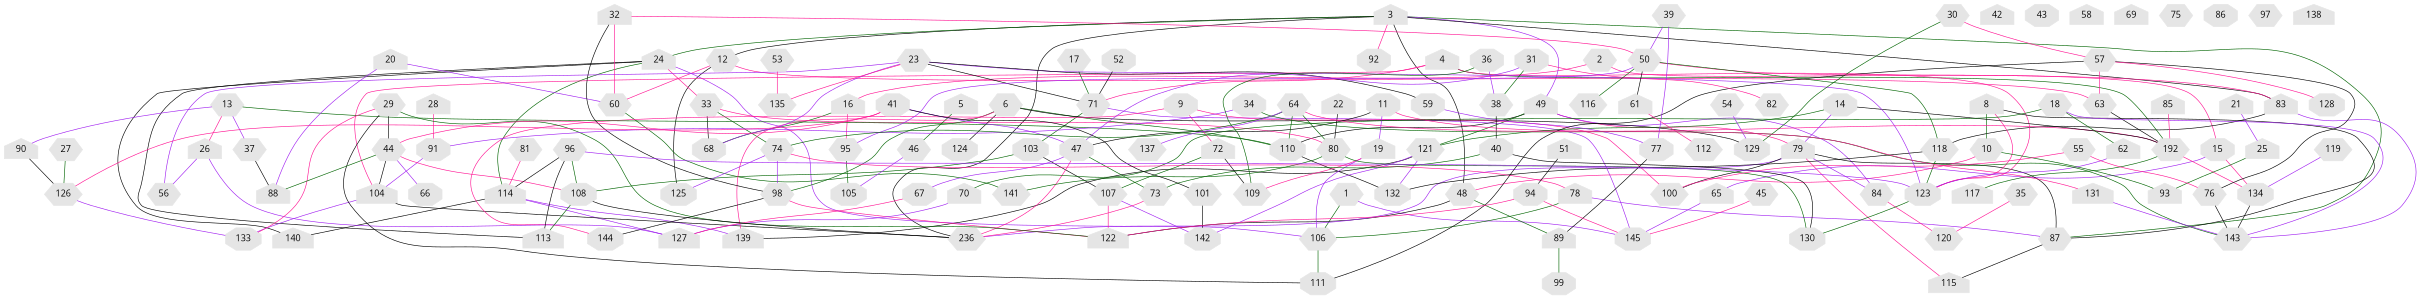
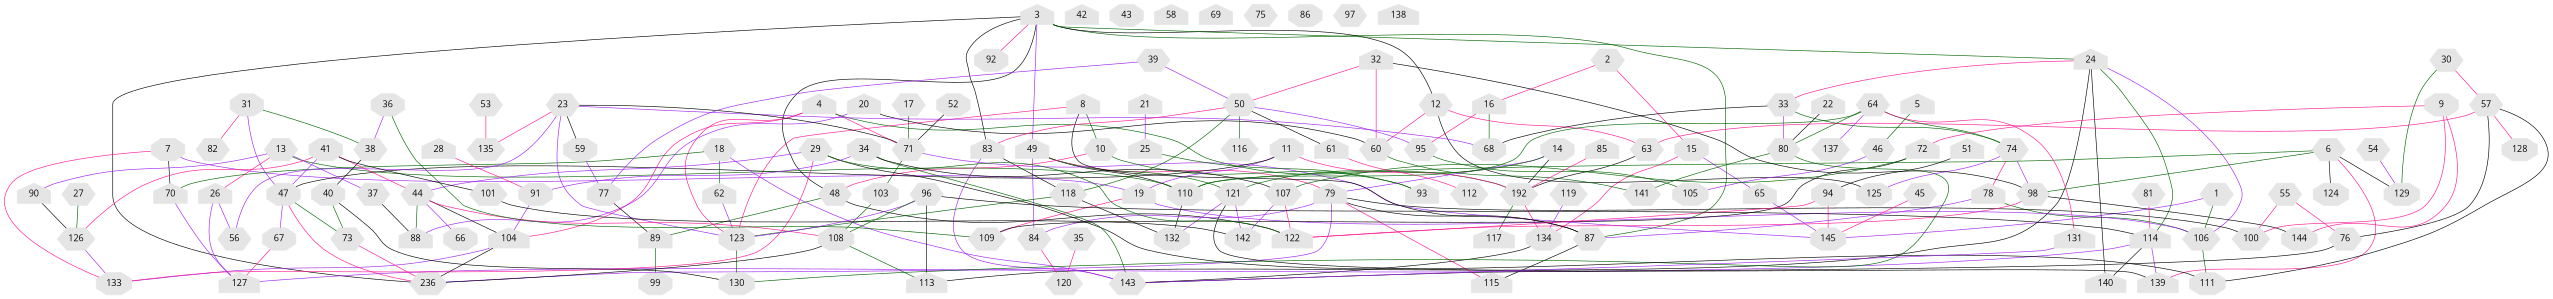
edge "20" -- "60": color purple -> black
edge "33" -- "80": color deeppink -> purple
edge "29" -- "44": color black -> purple
node "7": added
edge "103" -- "107": now "34" -- "107"
